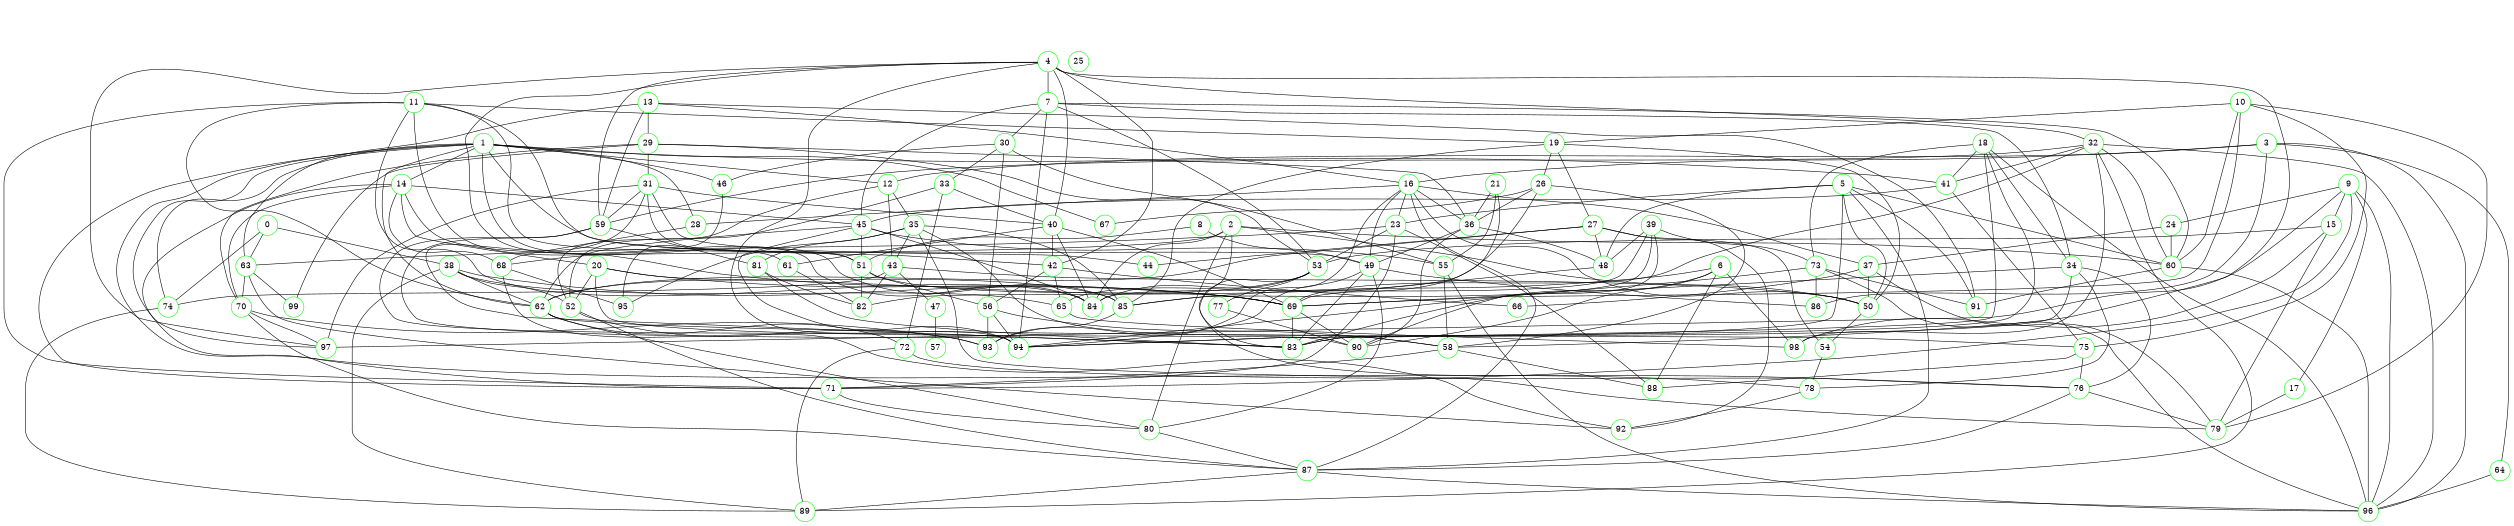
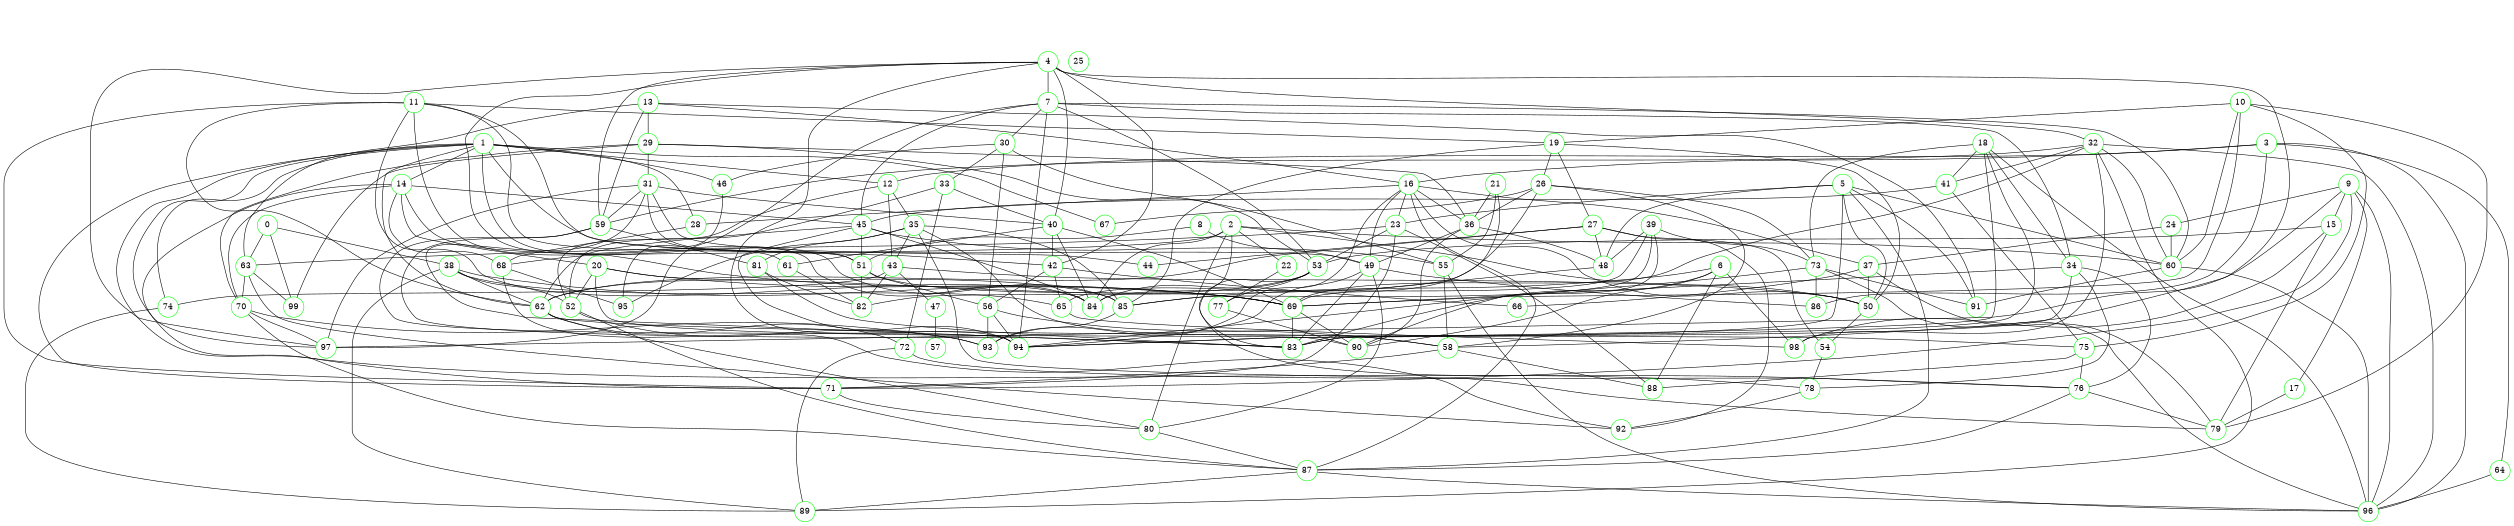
edge "1" -- "41": removed
edge "26" -- "73": added
edge "7" -- "97": added
edge "0" -- "74": now "0" -- "99"
node "22": added
